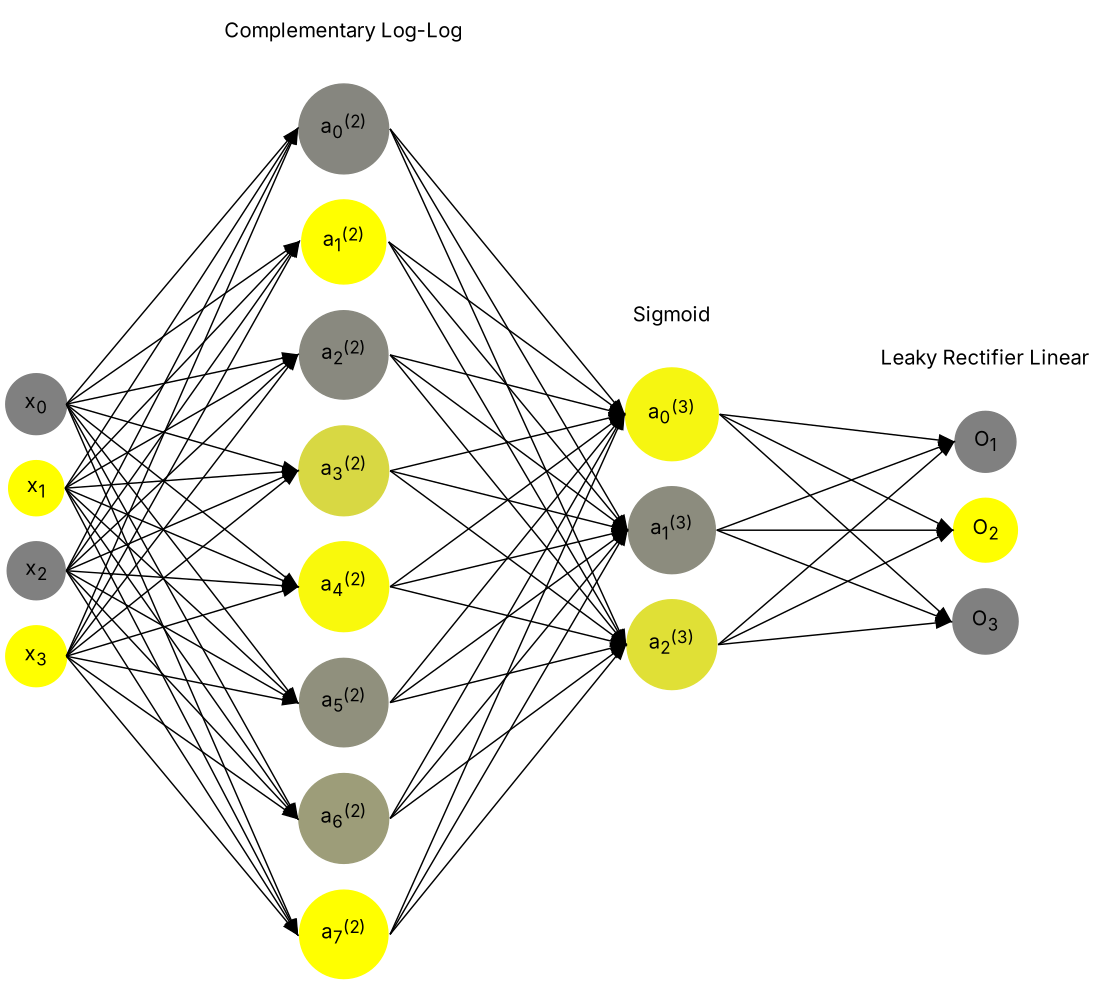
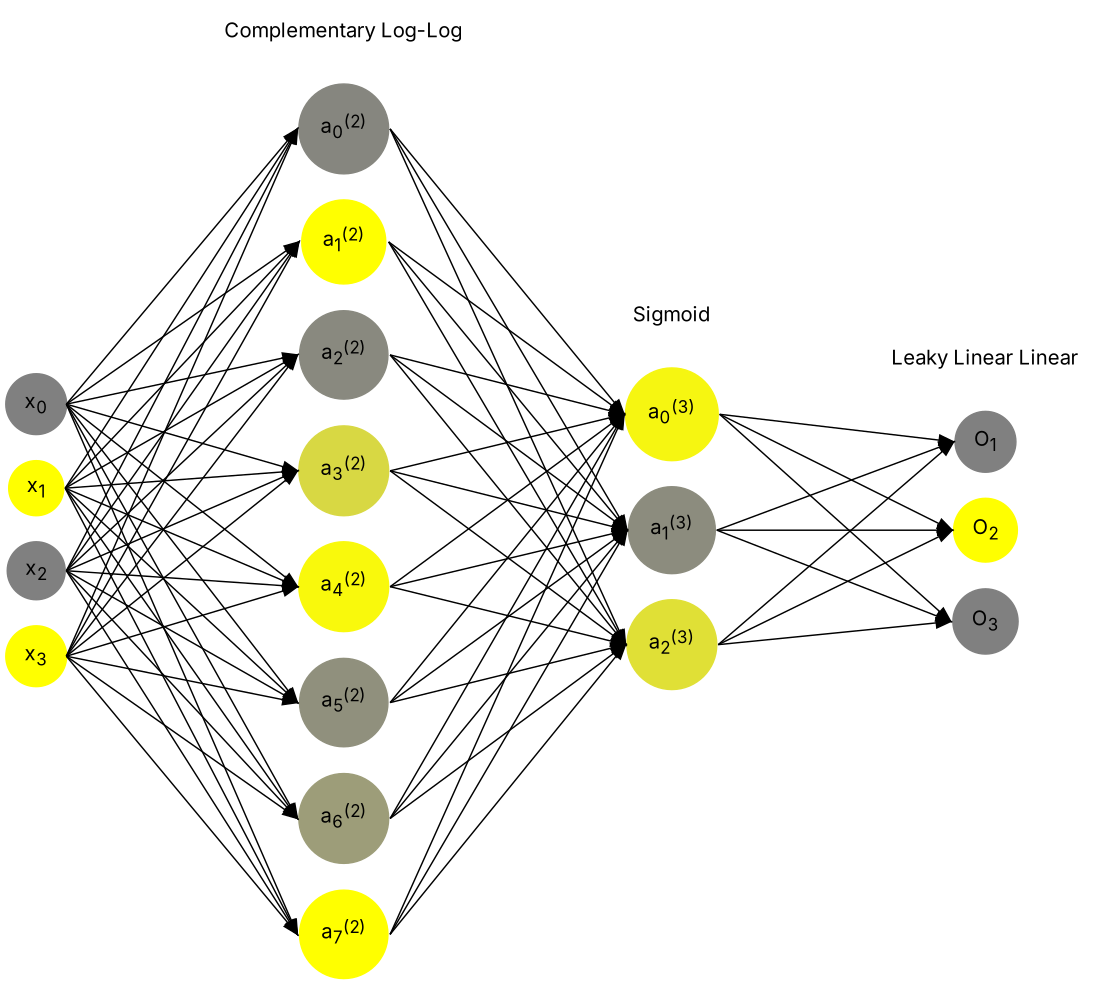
node "Leaky Rectifier Linear": label "Leaky Rectifier Linear" -> "Leaky Linear Linear"
